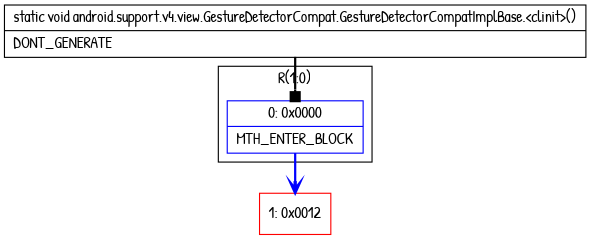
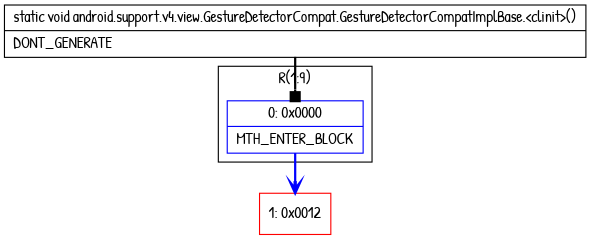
cluster "R(1:0)": label "R(1:0)" -> "R(1:9)"
